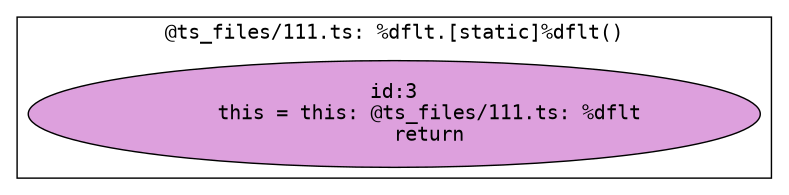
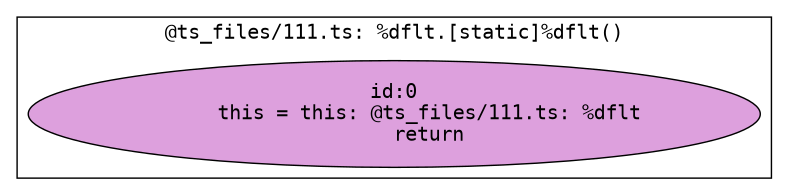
node "id:3 this = this: @ts_files/111.ts: %dflt return": label "id:3 this = this: @ts_files/111.ts: %dflt return" -> "id:0 this = this: @ts_files/111.ts: %dflt return"
